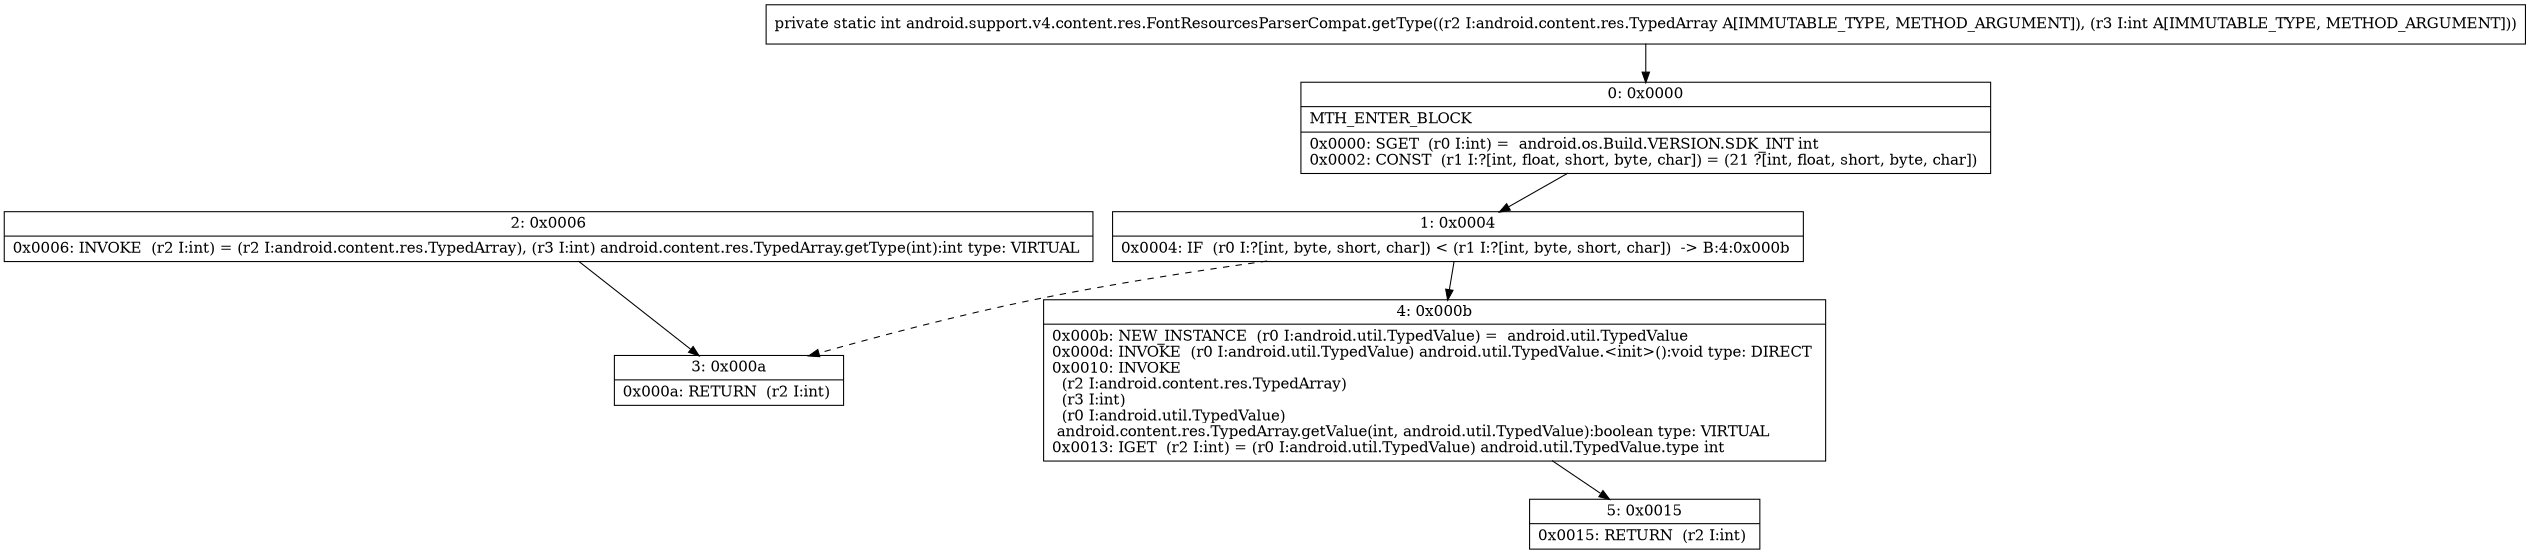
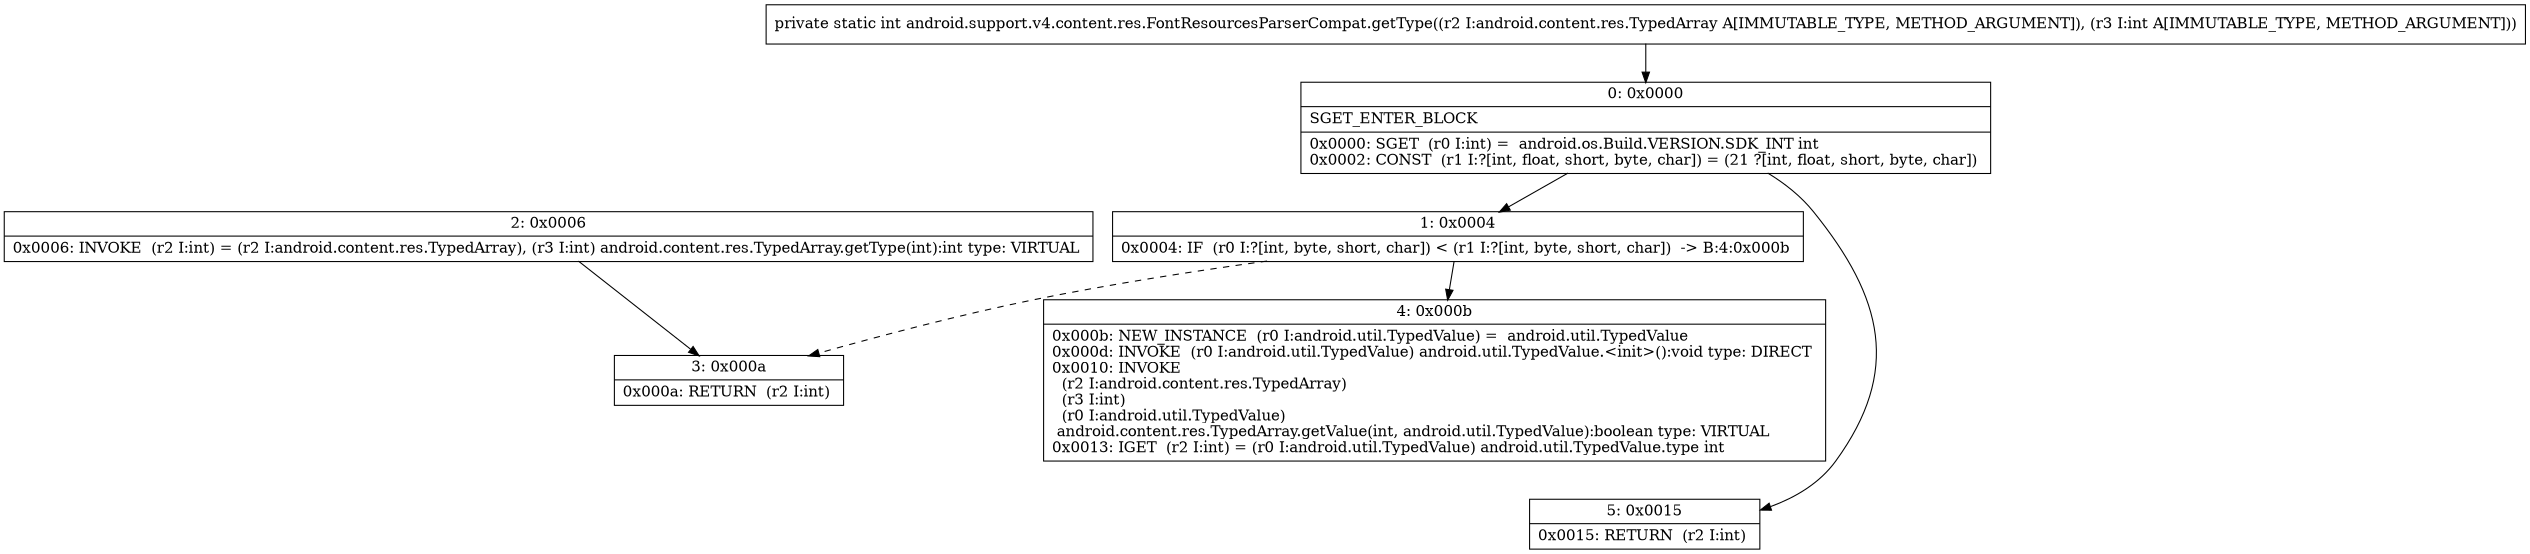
node "0: 0x0000": text "MTH_ENTER_BLOCK" -> "SGET_ENTER_BLOCK"
edge "4: 0x000b" -> "5: 0x0015": now "0: 0x0000" -> "5: 0x0015"
